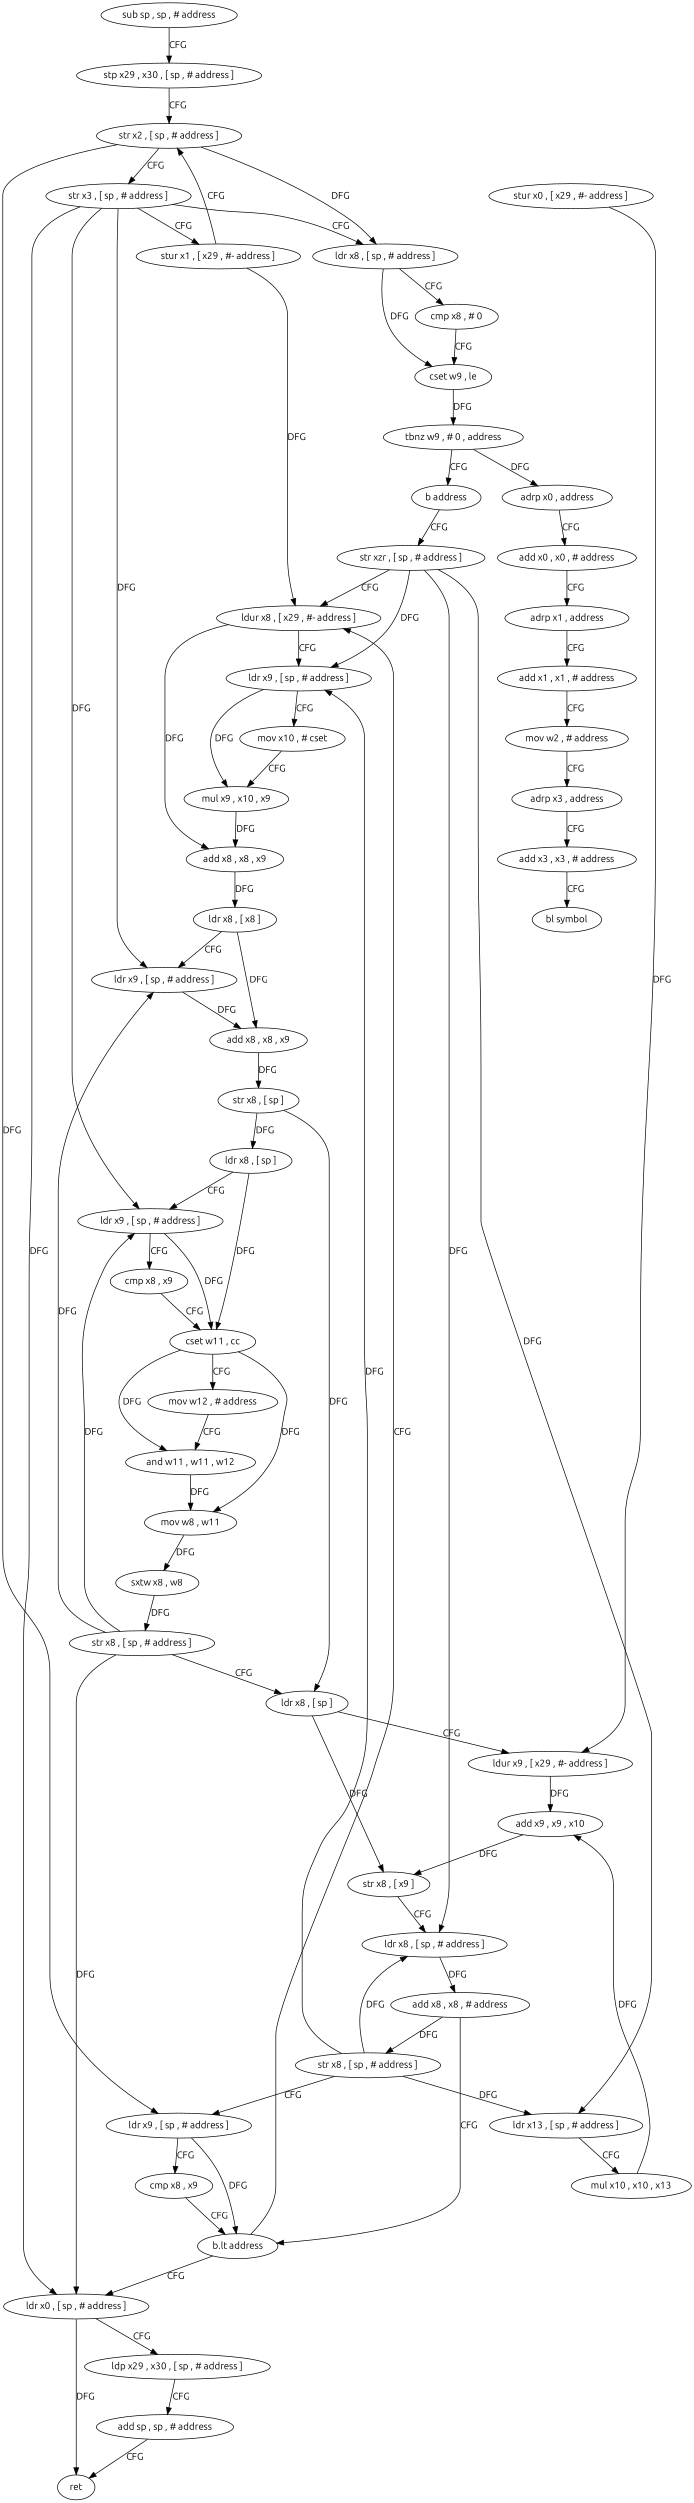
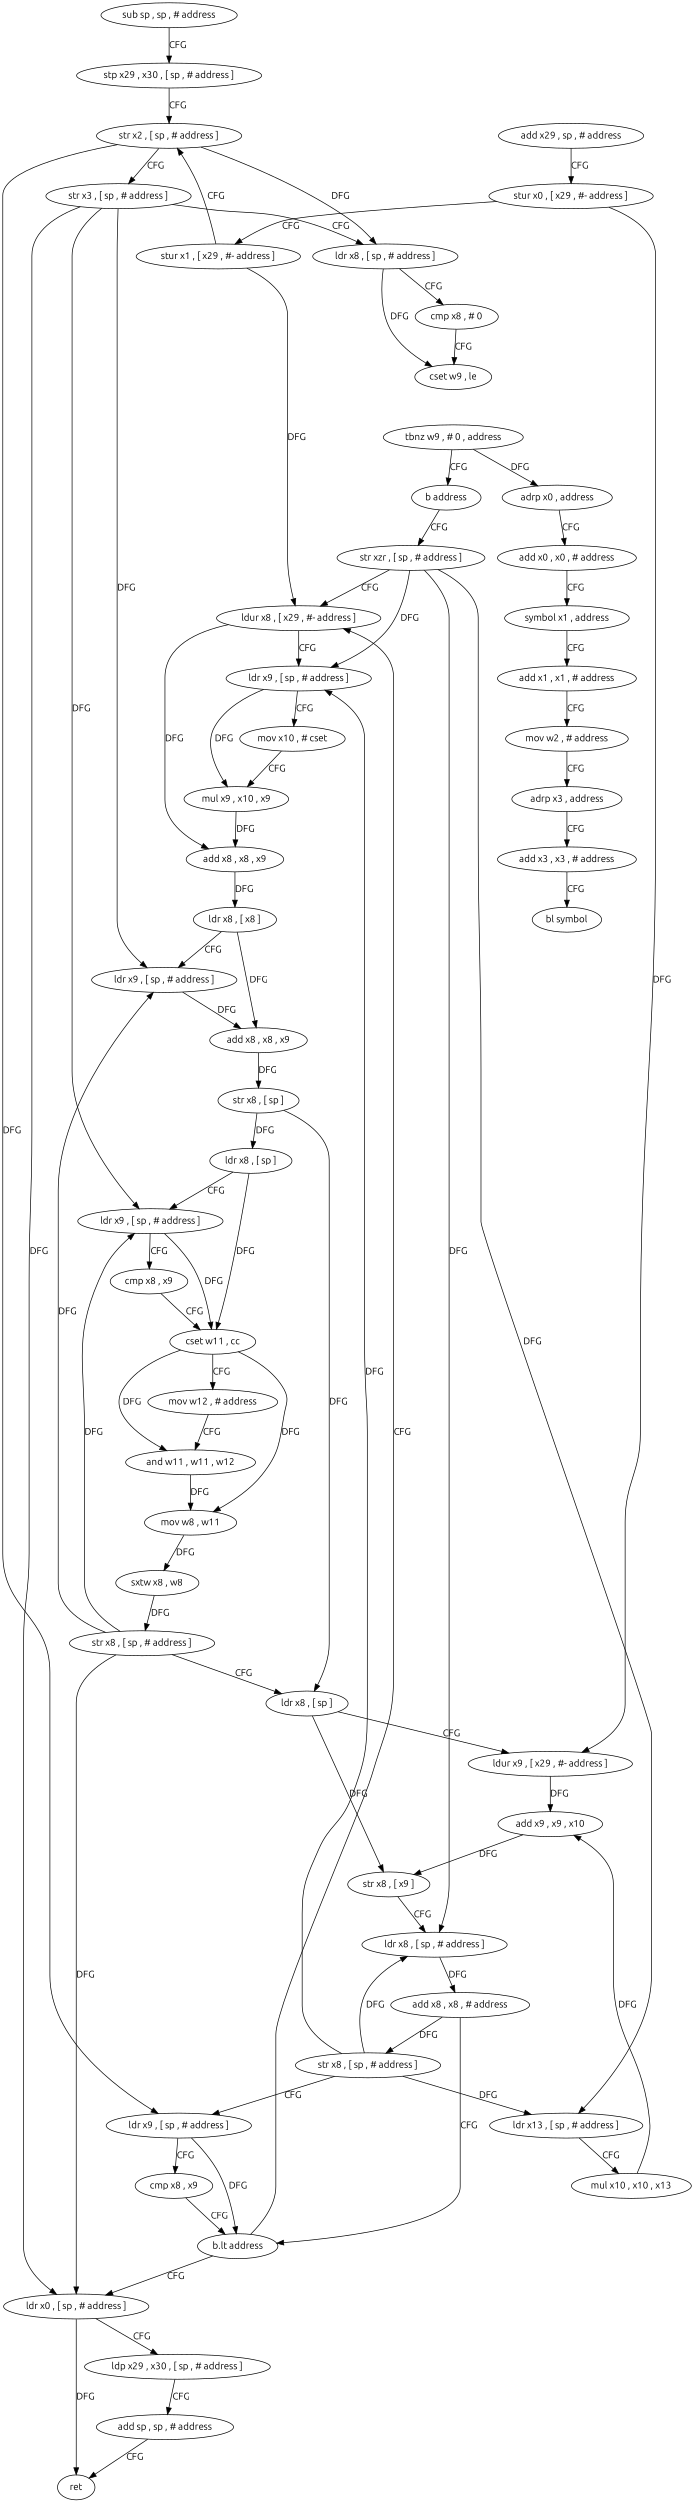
node "add x29 , sp , # address": added
edge "str x3 , [ sp , # address ]" -> "stur x1 , [ x29 , #- address ]": now "stur x0 , [ x29 , #- address ]" -> "stur x1 , [ x29 , #- address ]"
edge "cset w9 , le" -> "tbnz w9 , # 0 , address": removed, label "DFG"
node "adrp x1 , address": label "adrp x1 , address" -> "symbol x1 , address"
